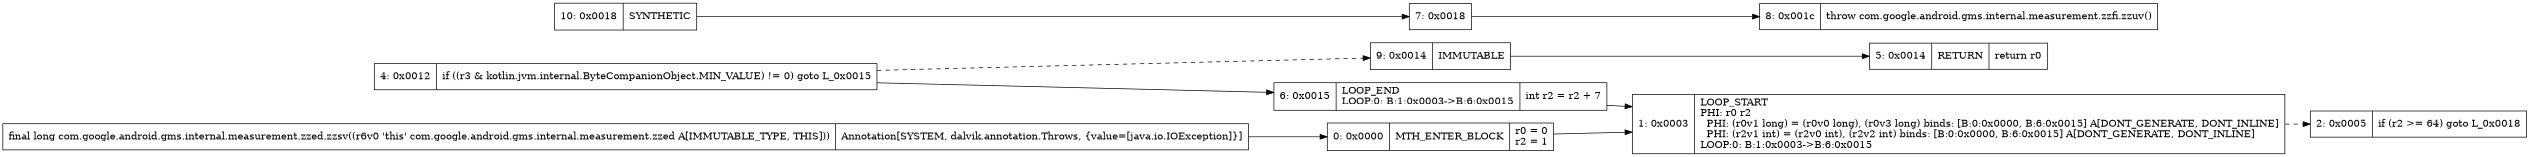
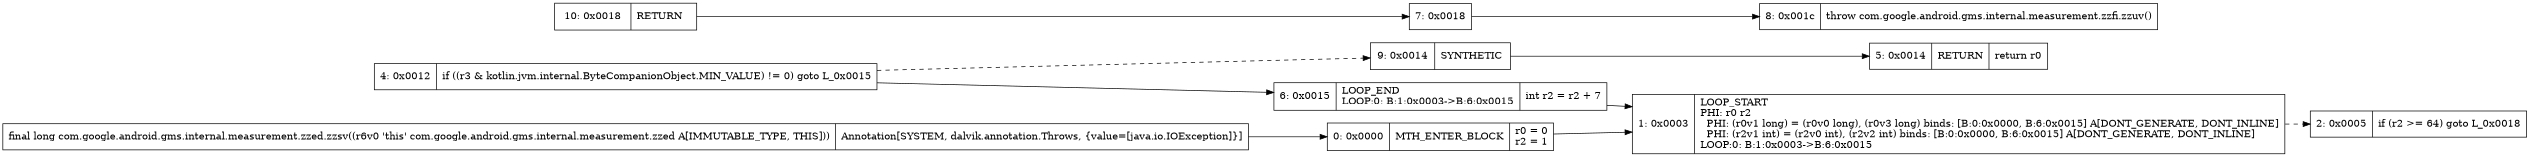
node "10: 0x0018": text "SYNTHETIC" -> "RETURN"
node "9: 0x0014": text "IMMUTABLE" -> "SYNTHETIC"
